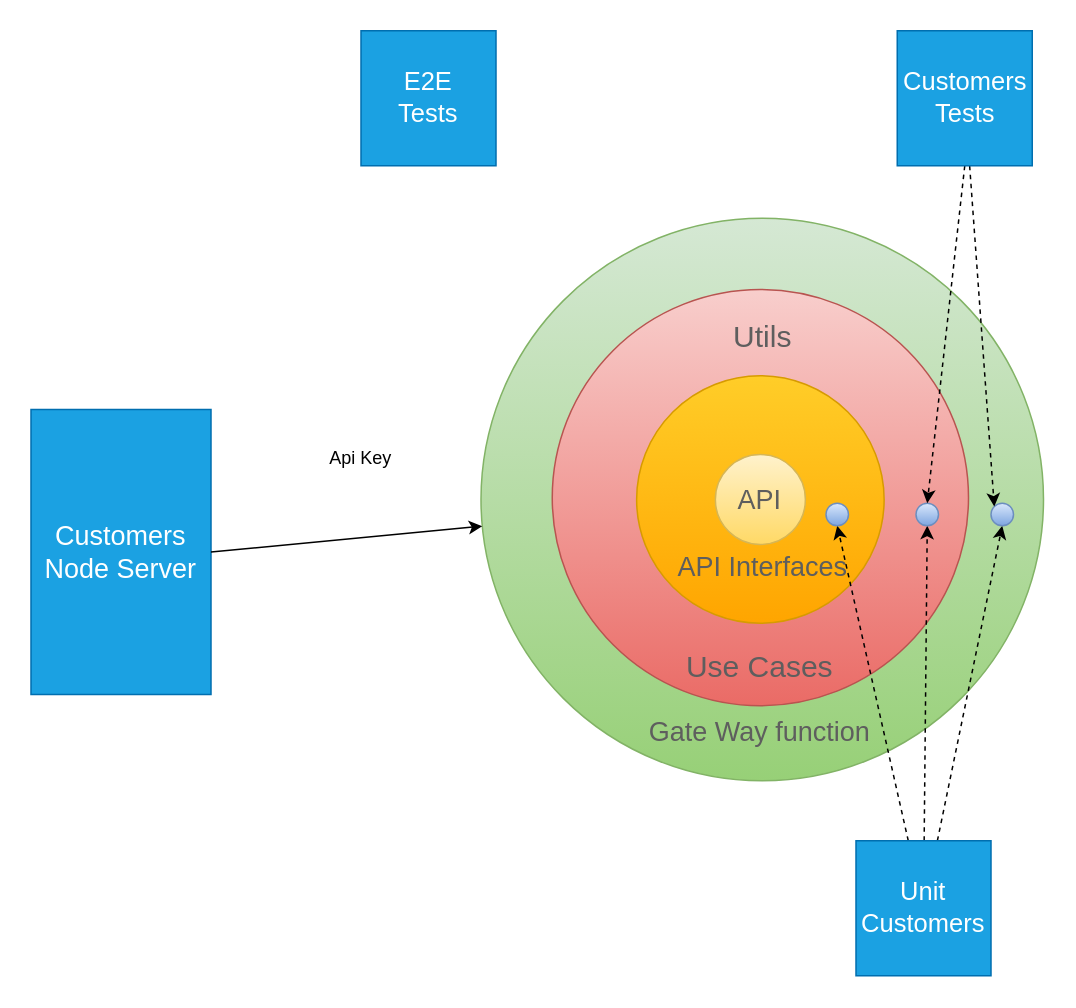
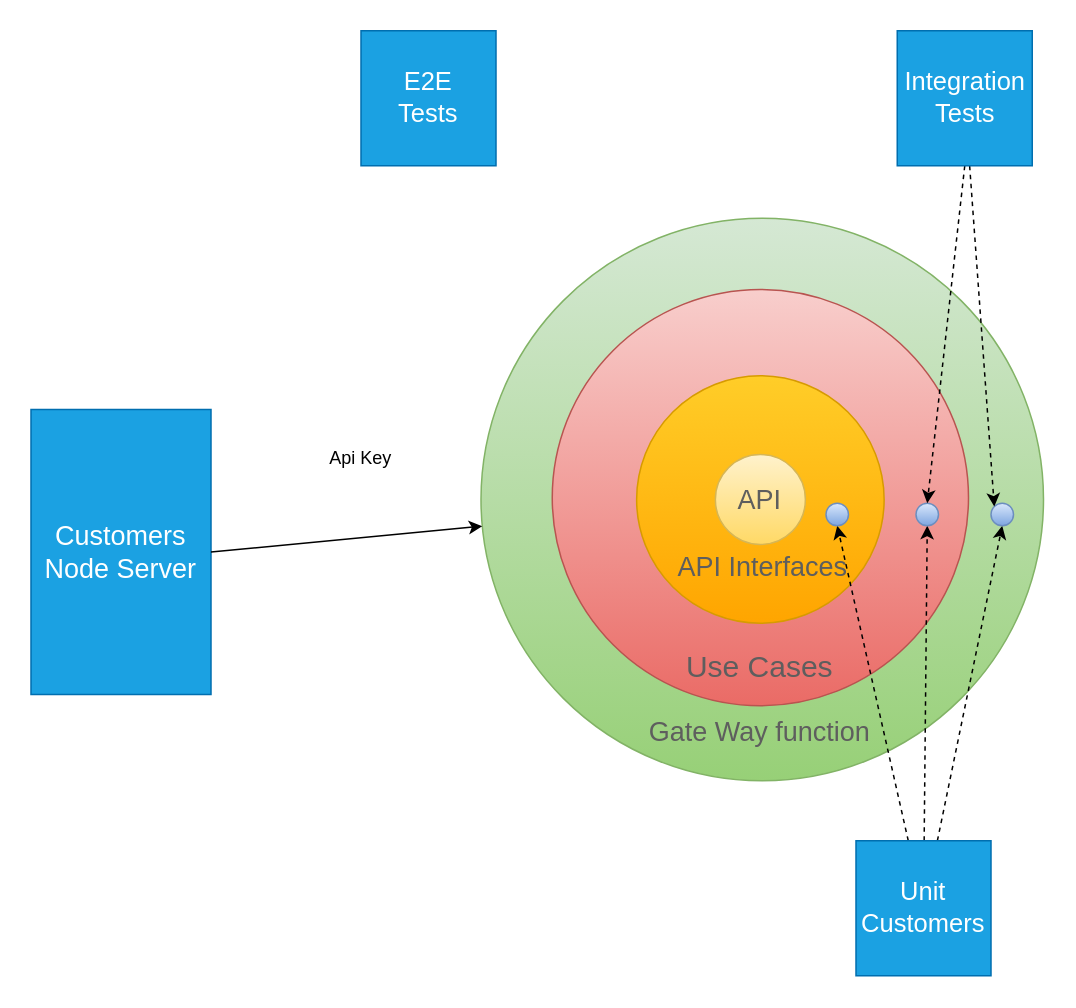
node "Customers Tests": label "Customers Tests" -> "Integration Tests"
node "Utils": removed
